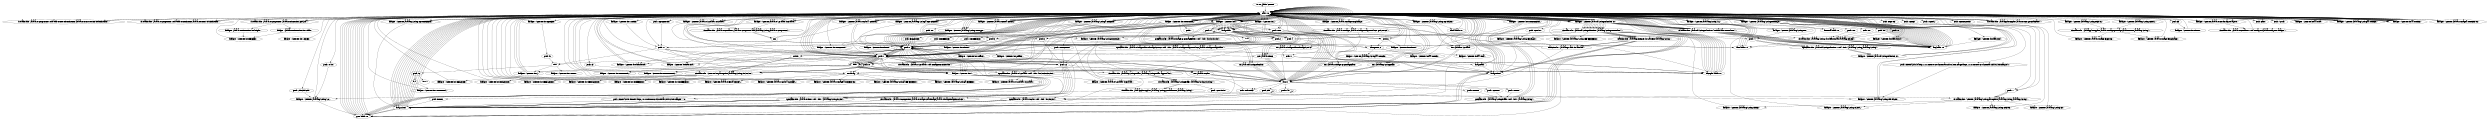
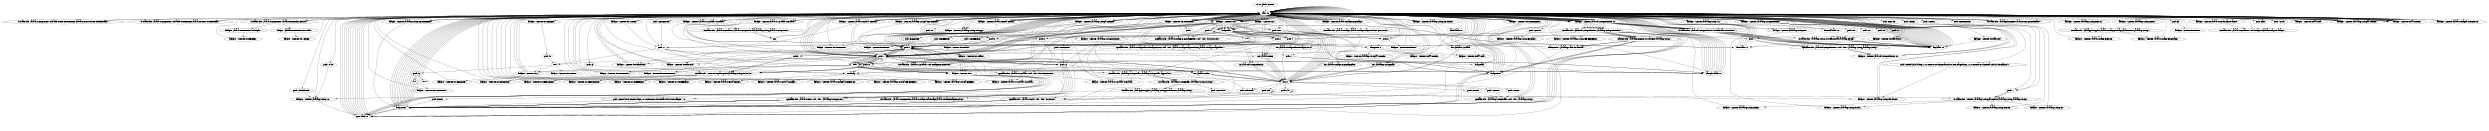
edge "fieldget <java.awt.Dimension: int width>" -> "fieldput <SIRtree: int HEIGHT>": now "fieldget <java.awt.Dimension: int width>" -> "fieldput <SIRtree: int WIDTH>"
node "fieldput <SIRtree: int yoffset>": removed
